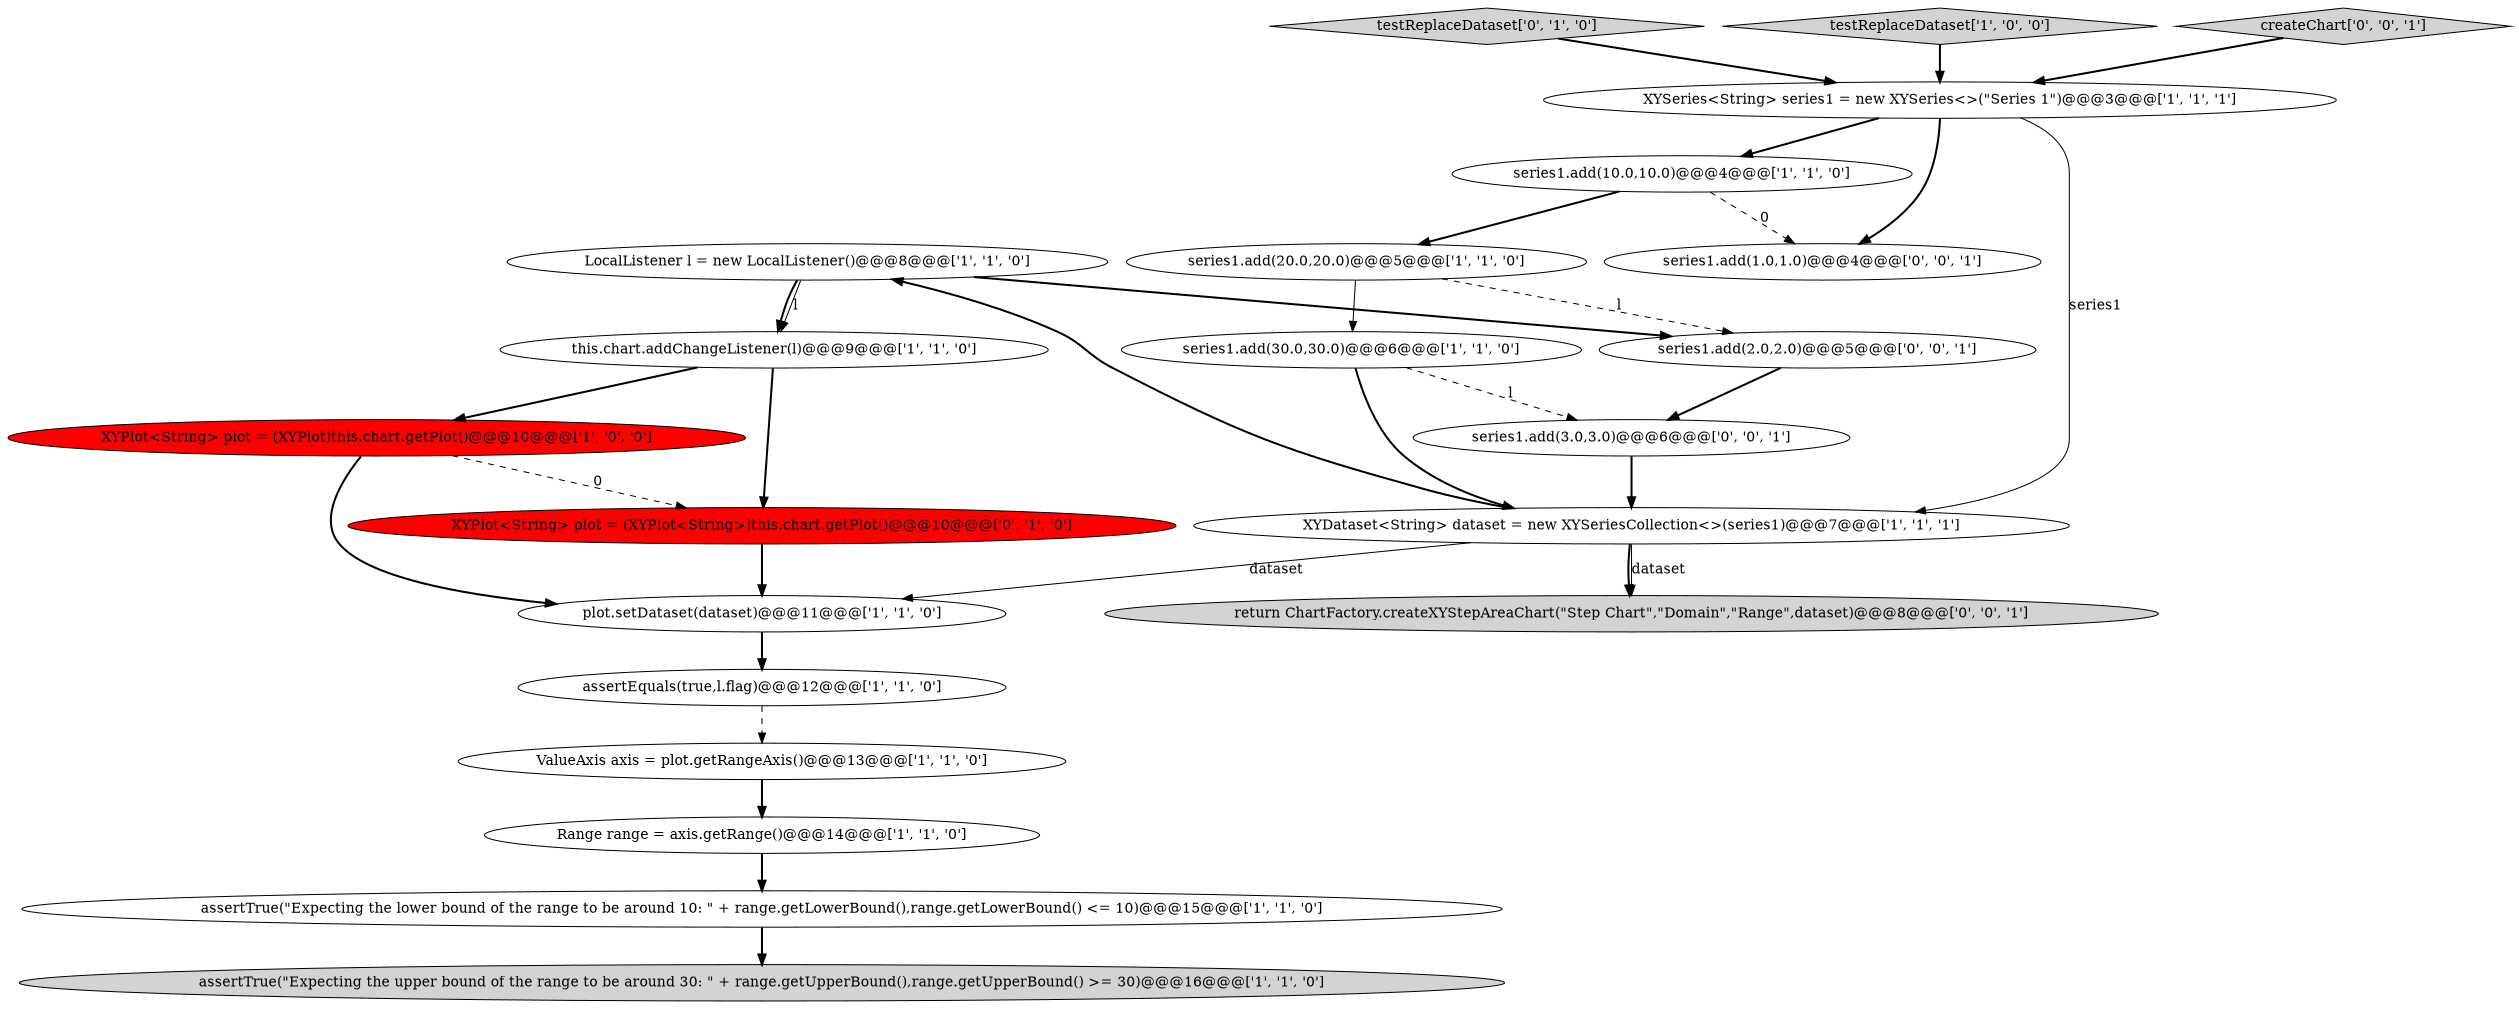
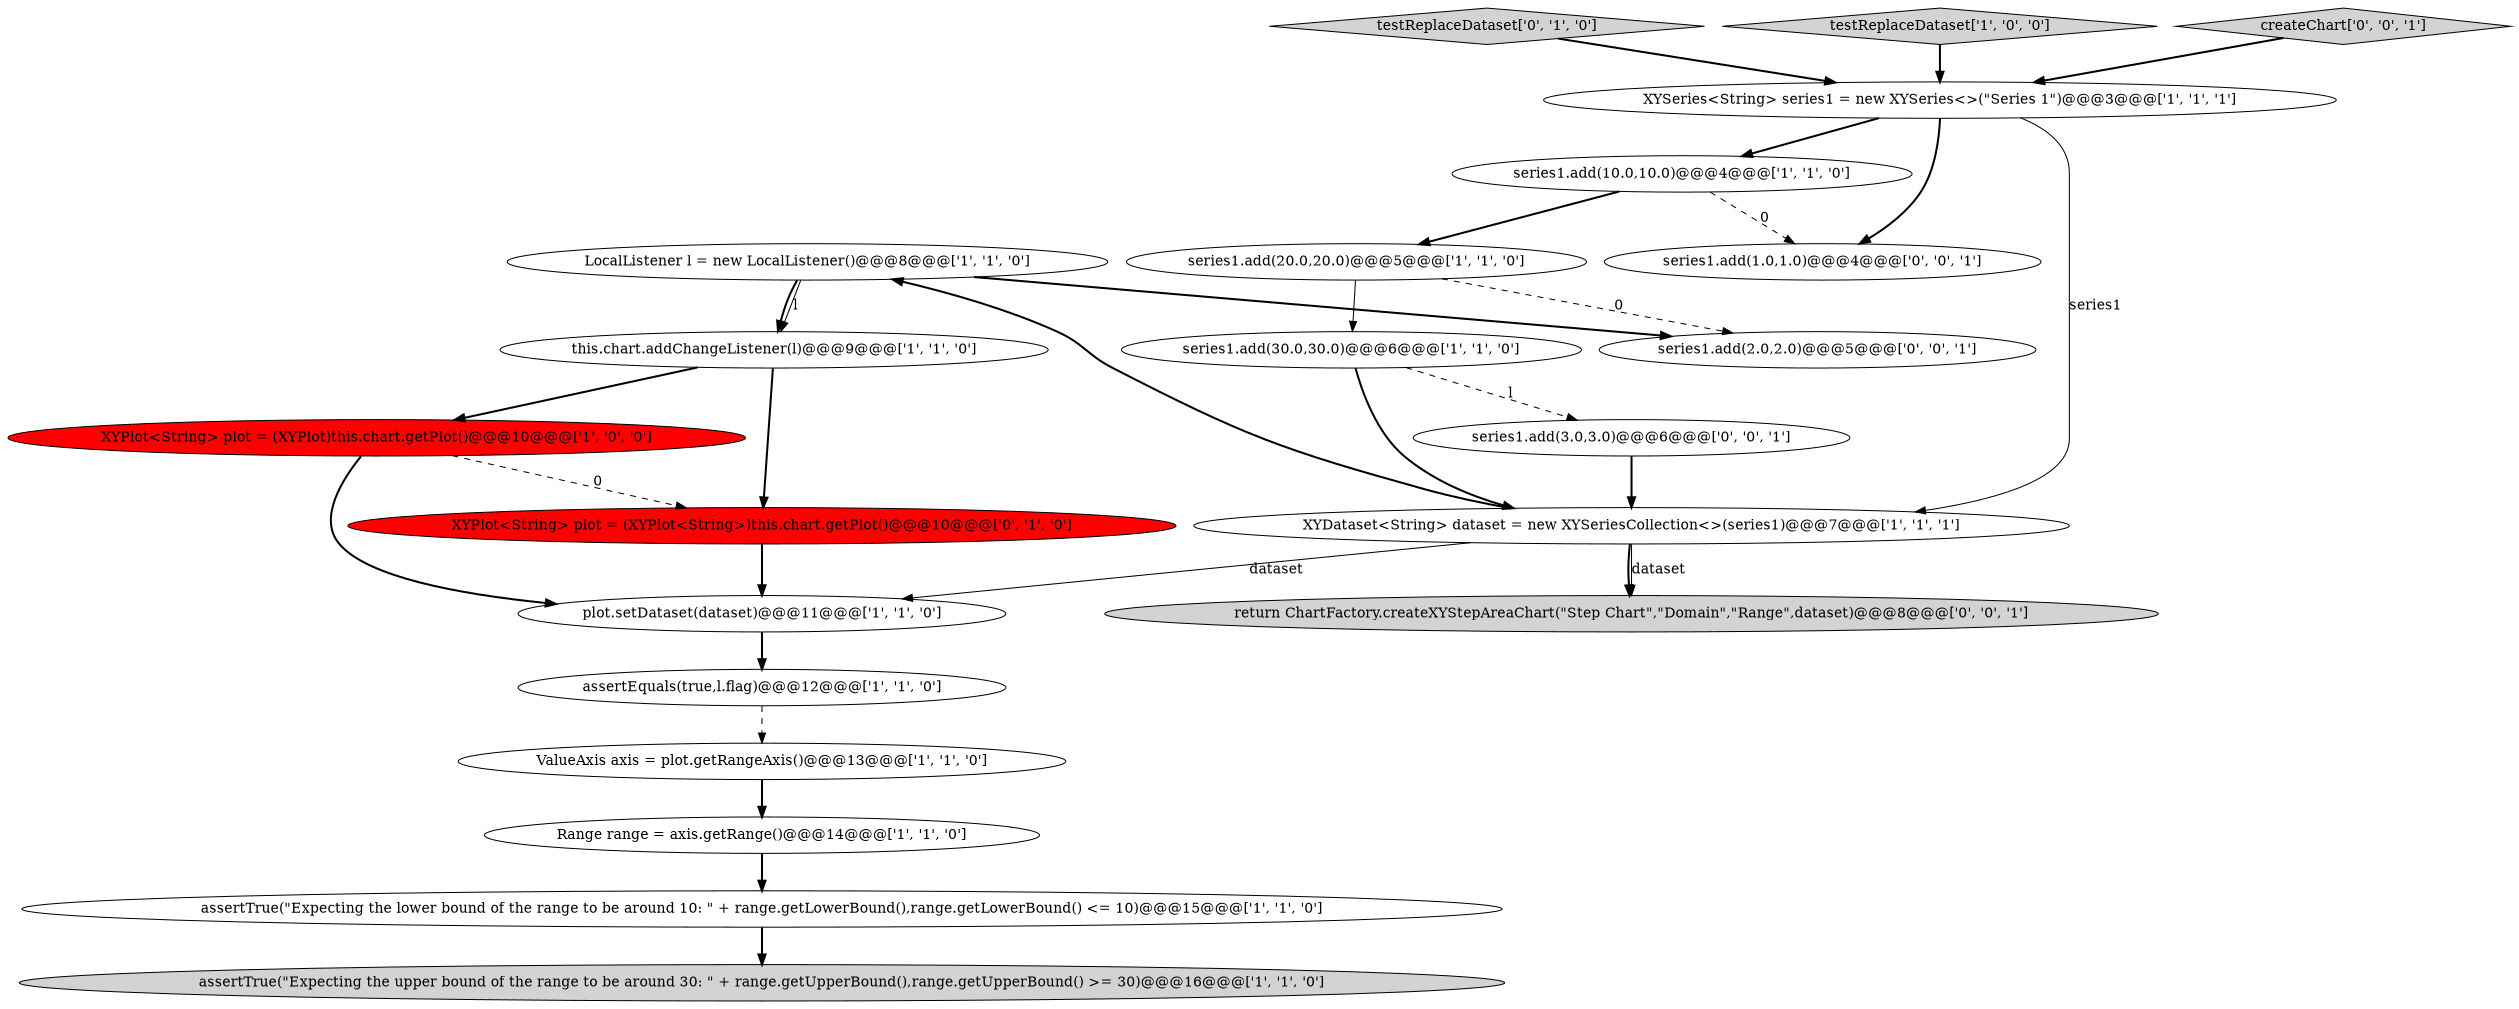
edge "series1.add(20.0,20.0)@@@5@@@['1', '1', '0']" -> "series1.add(2.0,2.0)@@@5@@@['0', '0', '1']": label "l" -> "0"
edge "series1.add(2.0,2.0)@@@5@@@['0', '0', '1']" -> "series1.add(3.0,3.0)@@@6@@@['0', '0', '1']": removed
